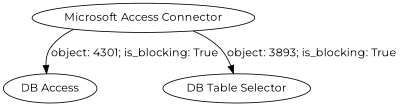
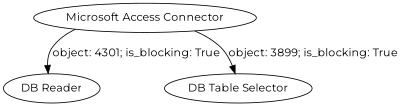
edge "Microsoft Access Connector" -> "DB Table Selector": label "object: 3893; is_blocking: True" -> "object: 3899; is_blocking: True"
node "DB Access": label "DB Access" -> "DB Reader"
